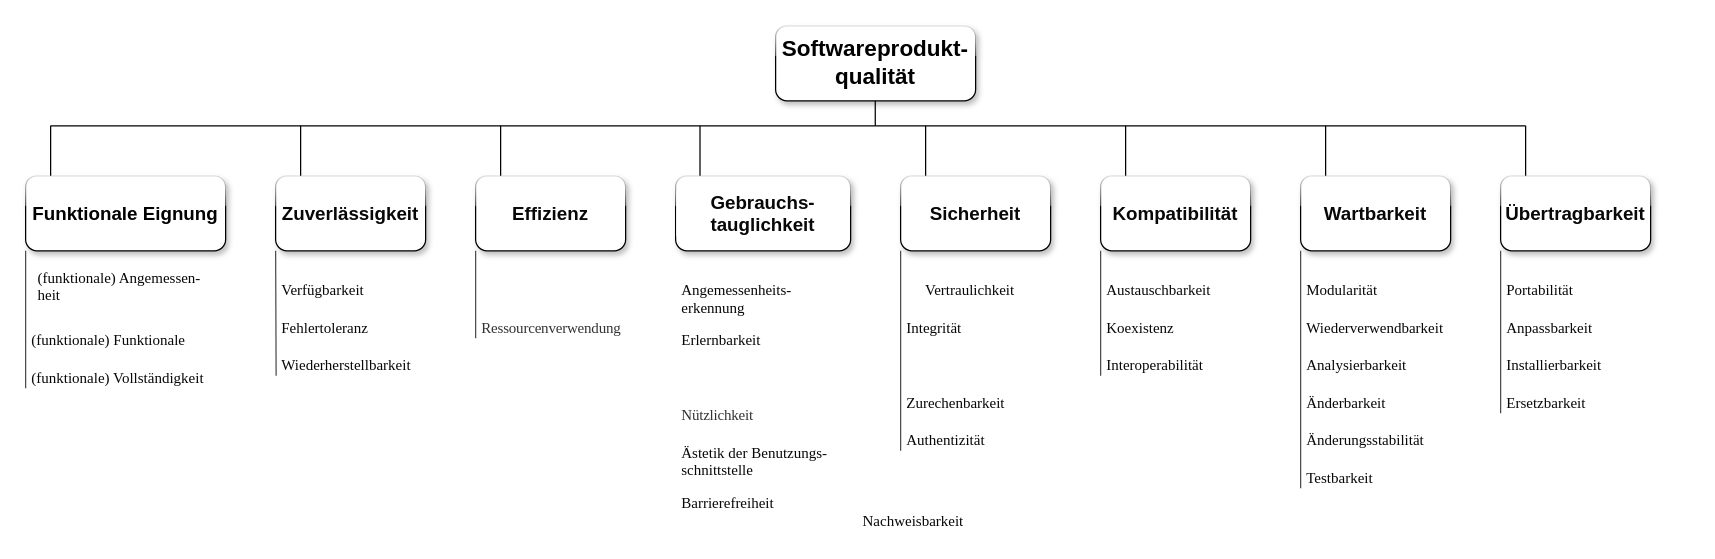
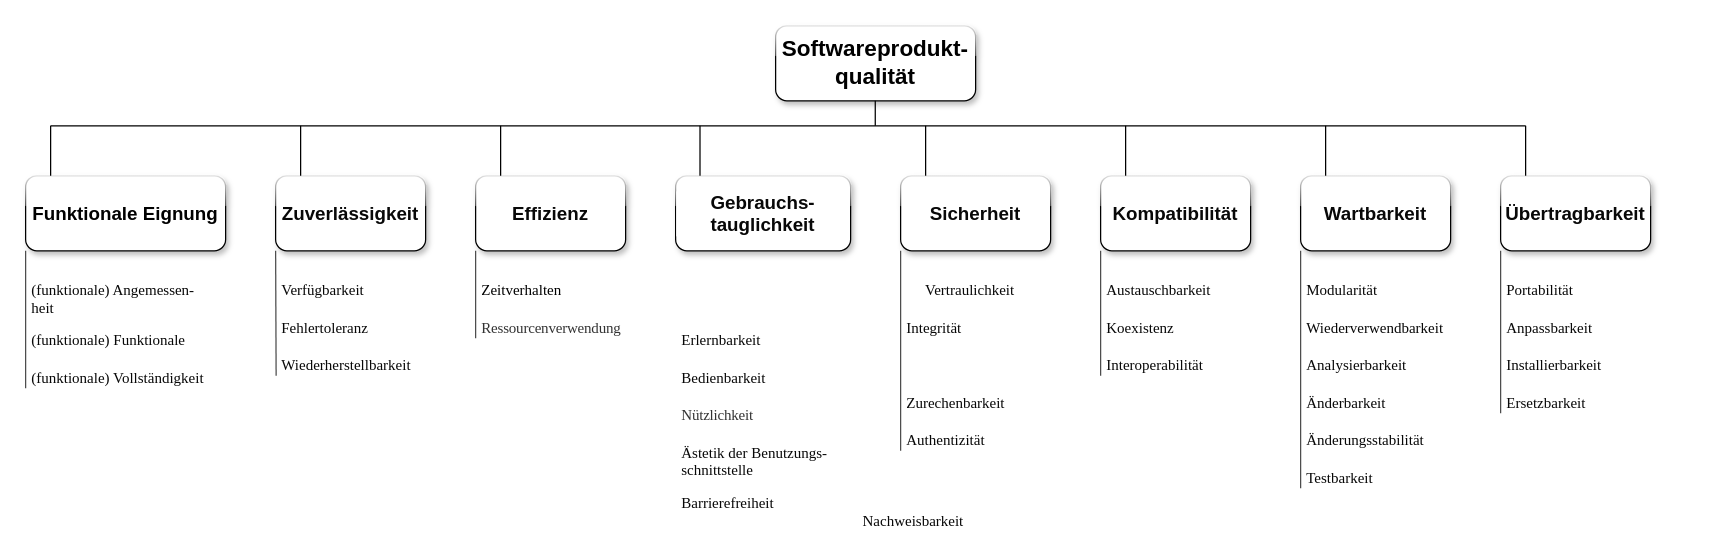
node "(funktionale) Angemessen- heit": moved (138, 288) -> (132, 301)
node "Zeitverhalten": added
node "Angemessenheits- erkennung": removed
node "Bedienbarkeit": added
